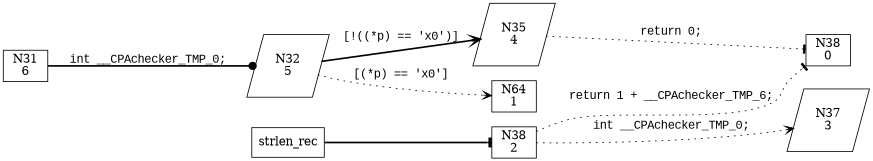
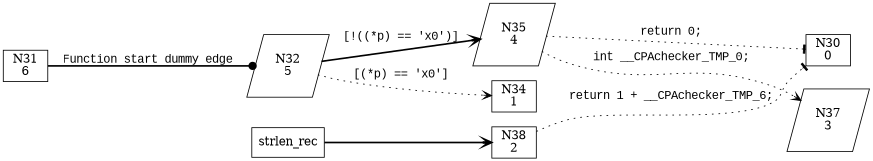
node "N38 0": label "N38 0" -> "N30 0"
edge "N31 6" -> "N32 5": label "int __CPAchecker_TMP_0;" -> "Function start dummy edge"
node "N64 1": label "N64 1" -> "N34 1"
edge "N38 2" -> "N37 3": now "N35 4" -> "N37 3"
edge "strlen_rec" -> "N38 2": arrowhead tee -> vee
